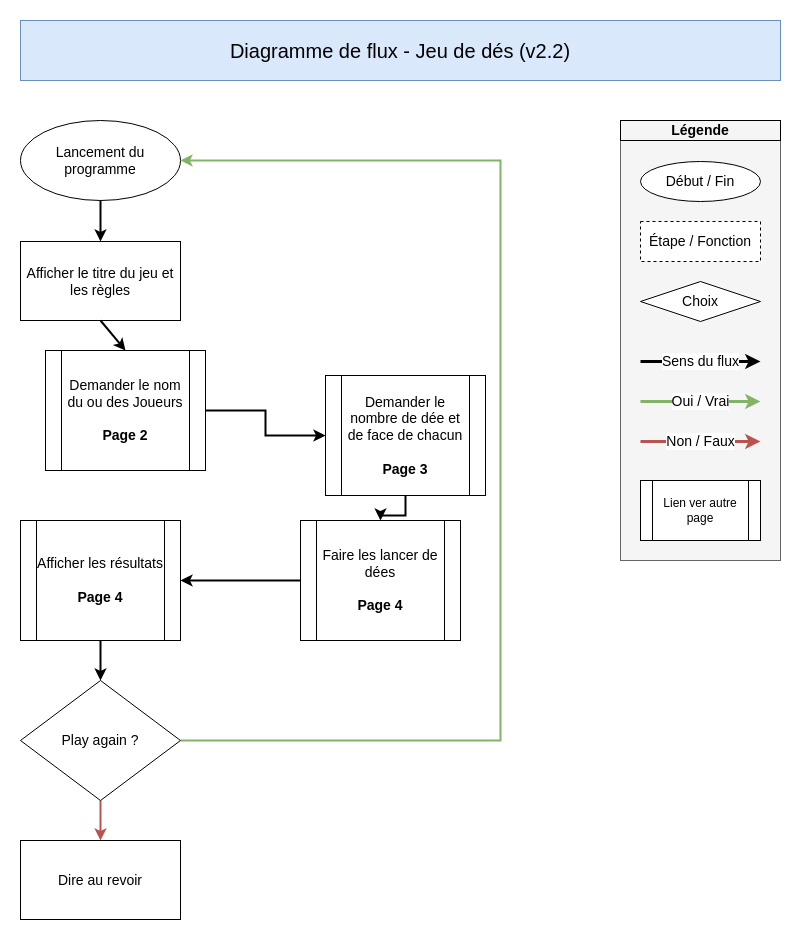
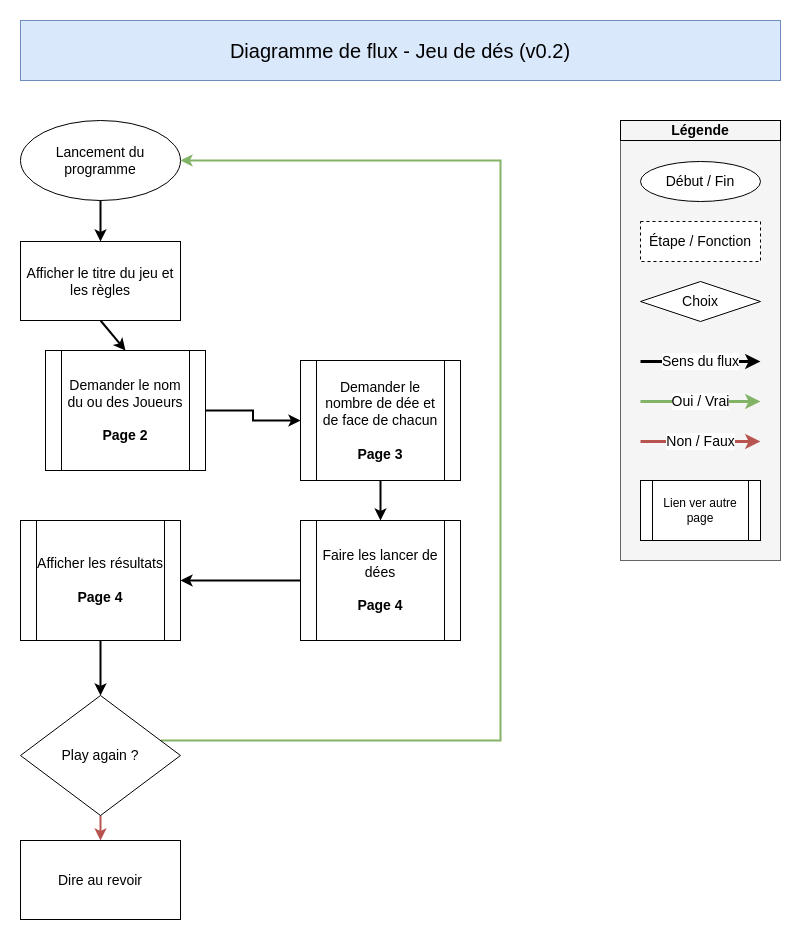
node "Diagramme de flux - Jeu de dés (v2.2)": label "Diagramme de flux - Jeu de dés (v2.2)" -> "Diagramme de flux - Jeu de dés (v0.2)"
node "Demander le nombre de dée et de face de chacun Page 3": moved (406, 436) -> (381, 421)
node "Play again ?": moved (101, 741) -> (101, 756)
